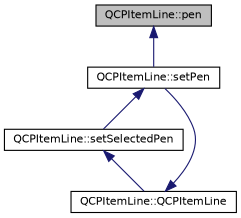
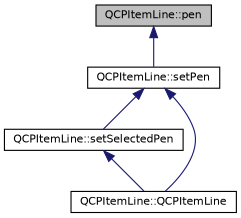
edge "QCPItemLine::setPen" -> "QCPItemLine::QCPItemLine": reversed
